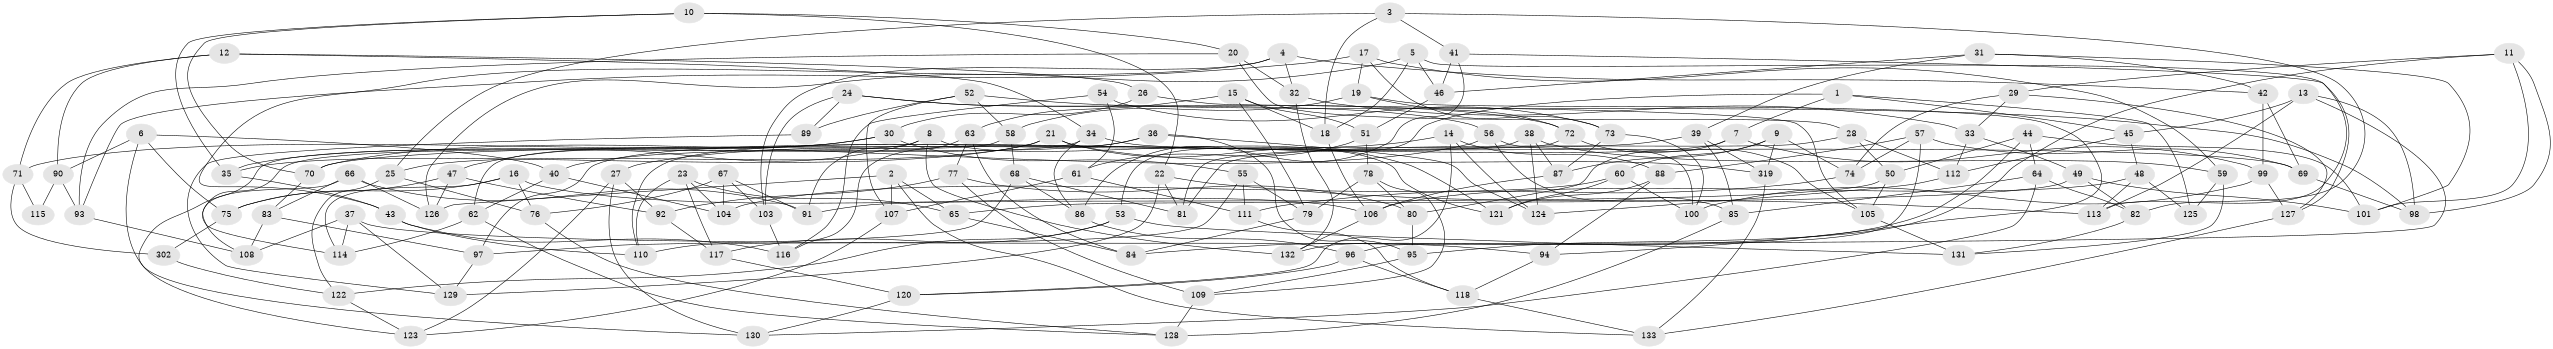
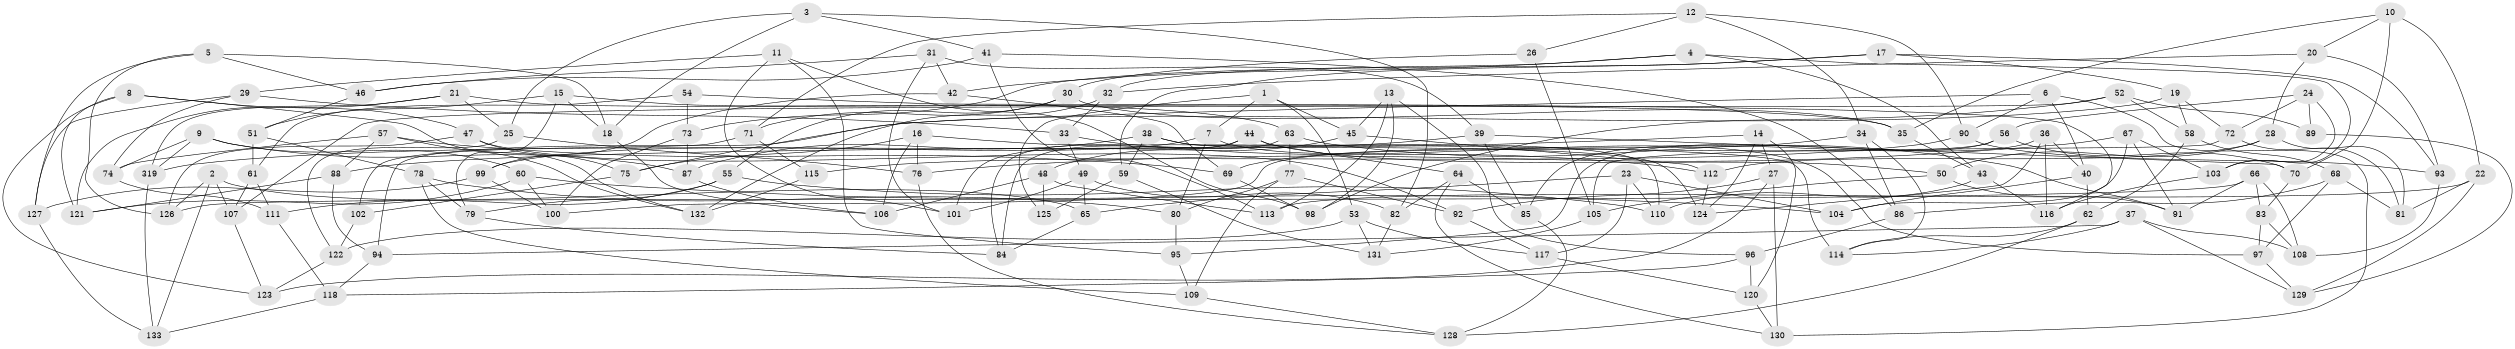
edge "106" -- "132": now "115" -- "132"
node "302": label "302" -> "102"
